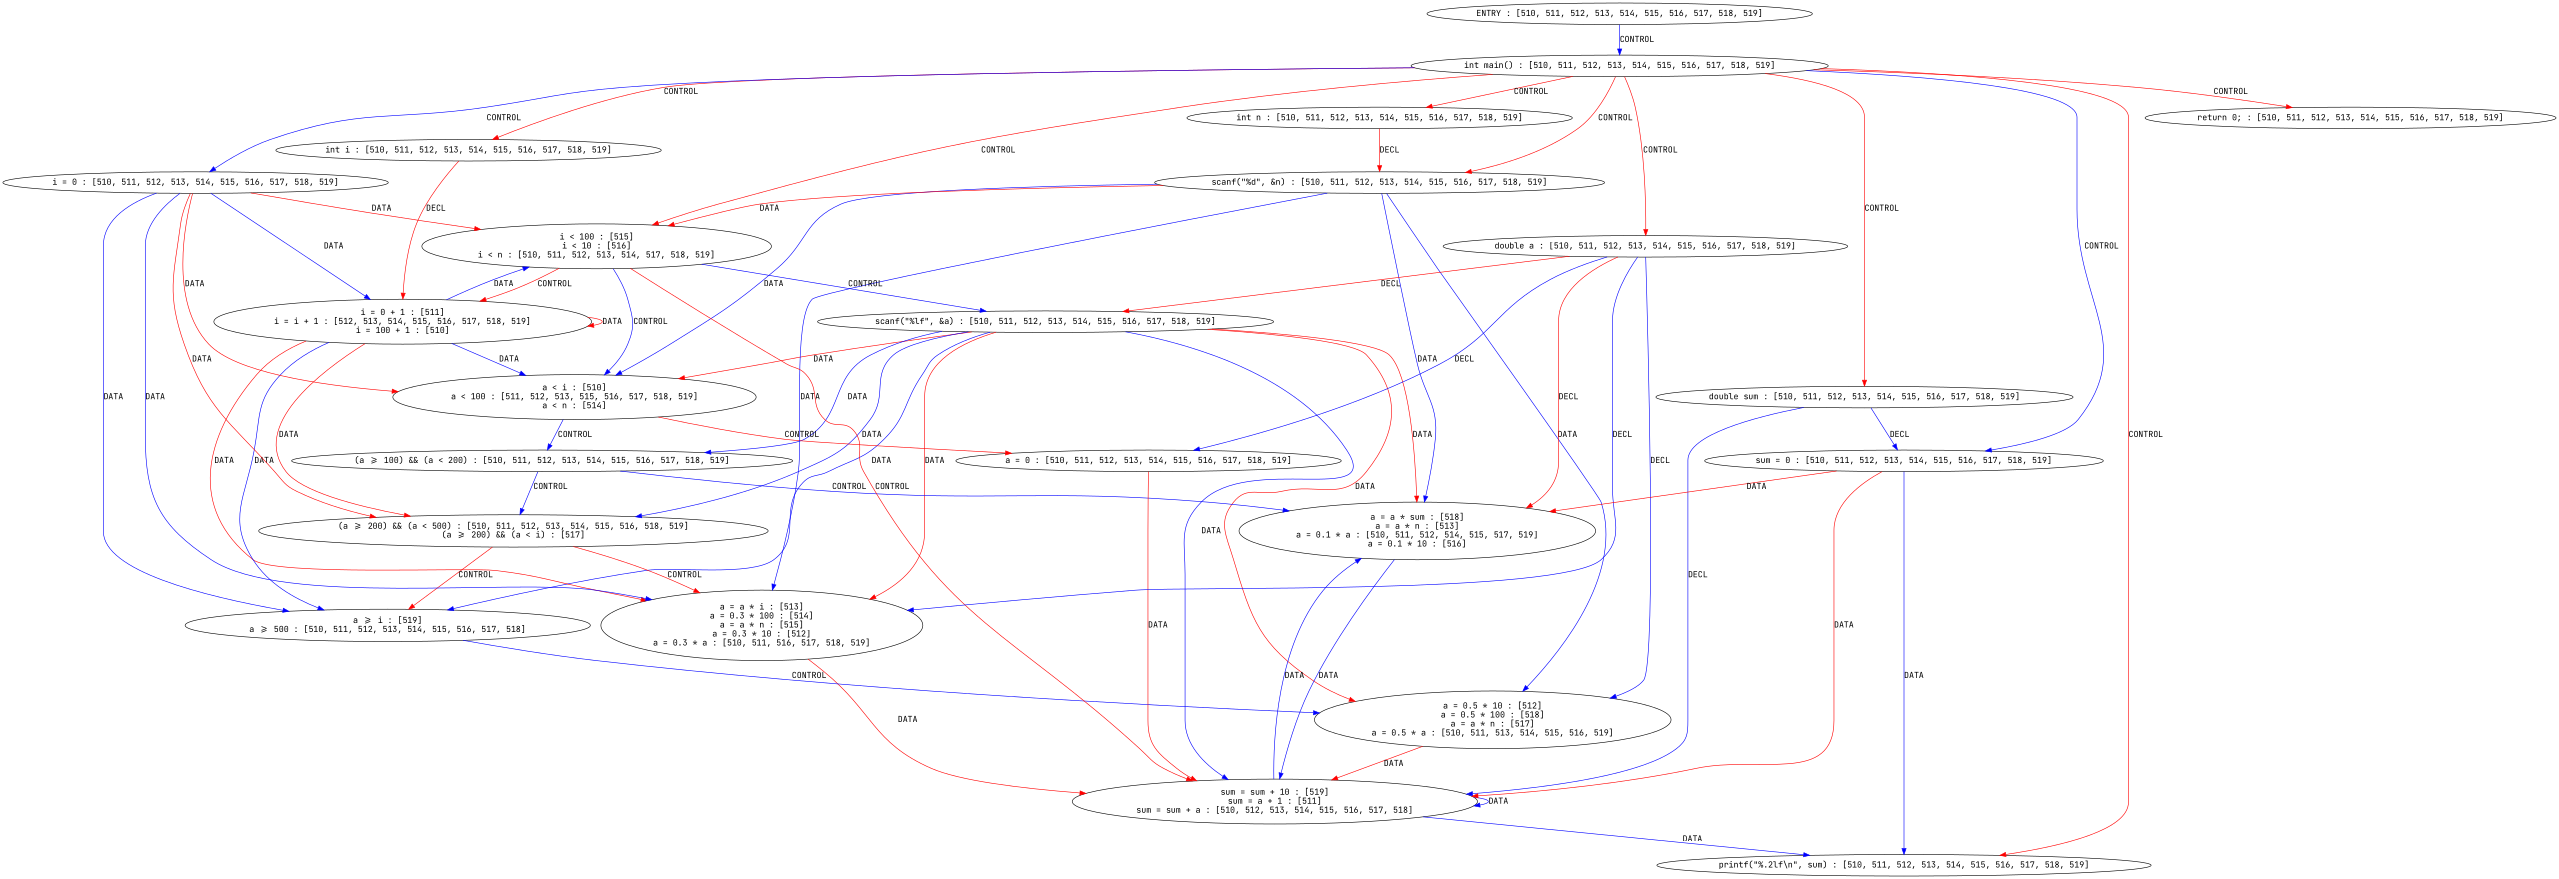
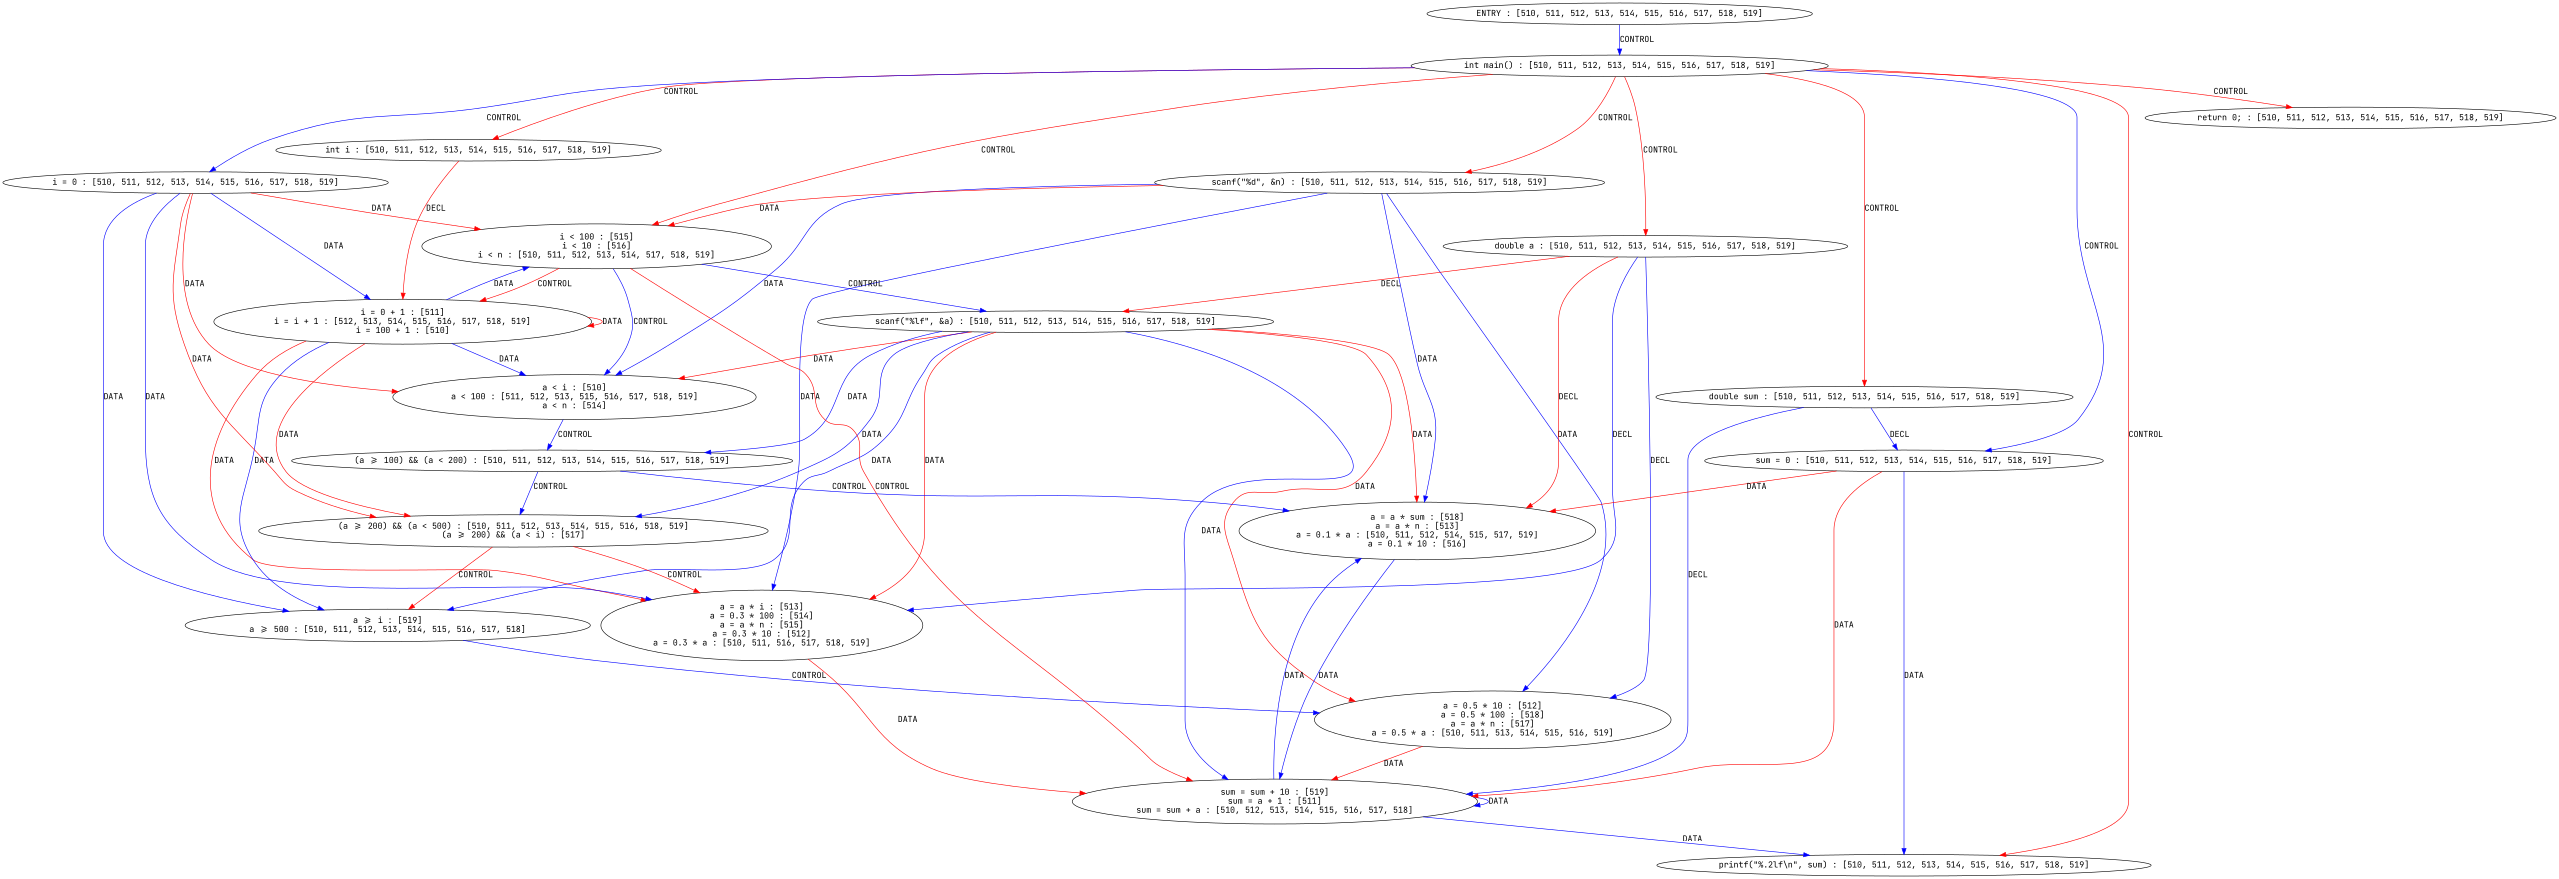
node "int n : [510, 511, 512, 513, 514, 515, 516, 517, 518, 519]": removed
node "a = 0 : [510, 511, 512, 513, 514, 515, 516, 517, 518, 519]": removed
